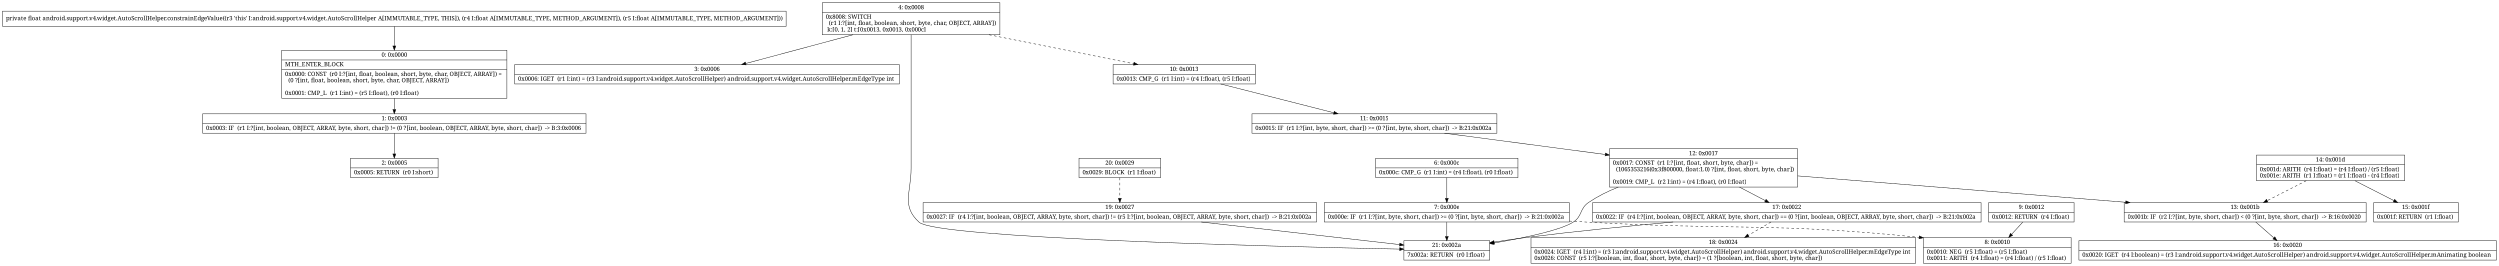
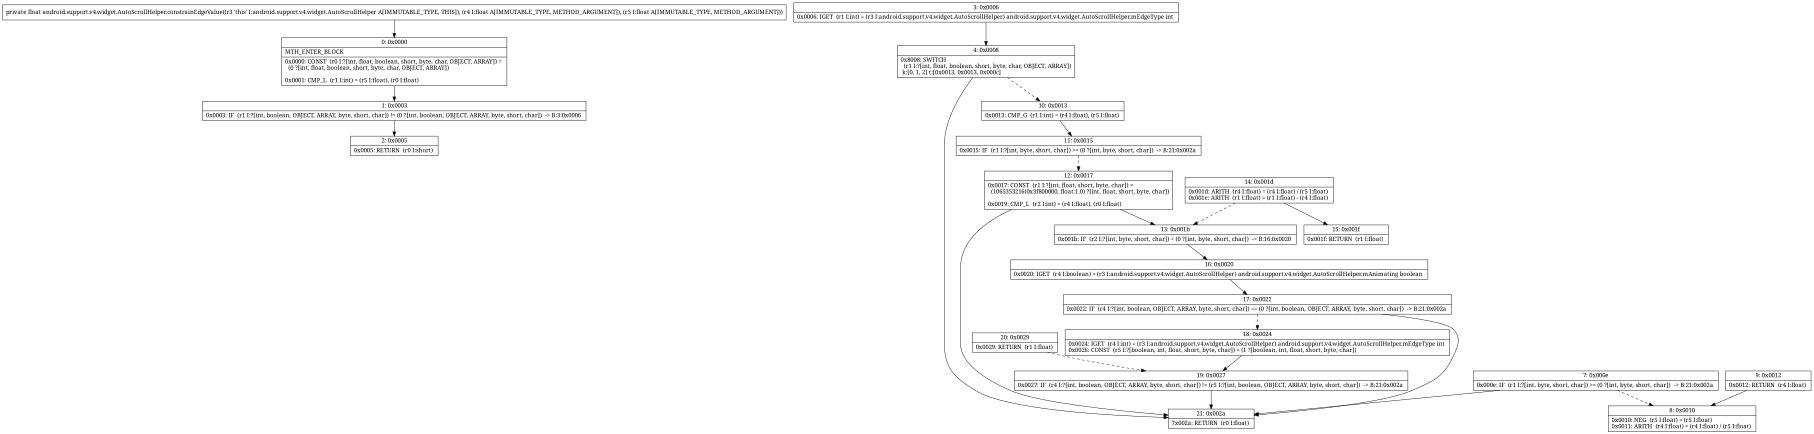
edge "4: 0x0008" -> "3: 0x0006": reversed
edge "11: 0x0015" -> "12: 0x0017": style solid -> dashed
node "6: 0x000c": removed
node "20: 0x0029": text "0x0029: BLOCK  (r1 I:float)" -> "0x0029: RETURN  (r1 I:float)"
edge "12: 0x0017" -> "17: 0x0022": now "16: 0x0020" -> "17: 0x0022"
edge "18: 0x0024" -> "19: 0x0027": added
